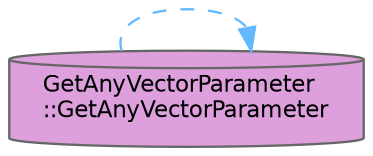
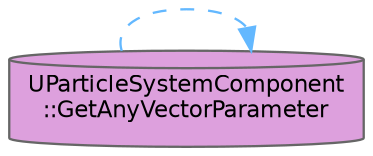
node "GetAnyVectorParameter ::GetAnyVectorParameter": label "GetAnyVectorParameter ::GetAnyVectorParameter" -> "UParticleSystemComponent ::GetAnyVectorParameter"
